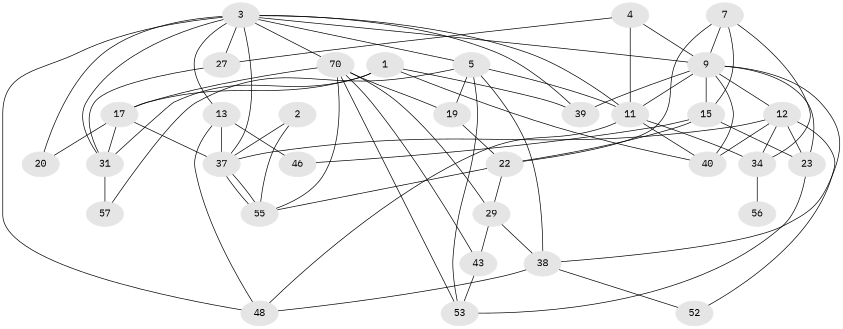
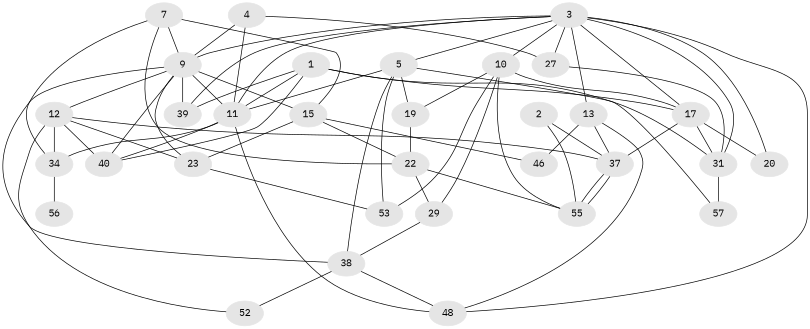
node "70": label "70" -> "10"
edge "1" -- "11": added
edge "3" -- "37": now "3" -- "17"
node "43": removed
